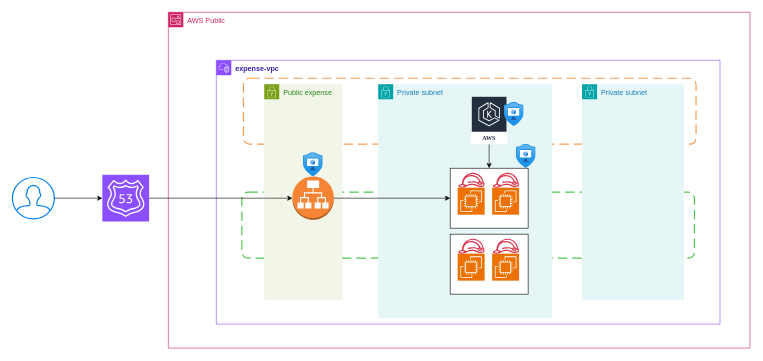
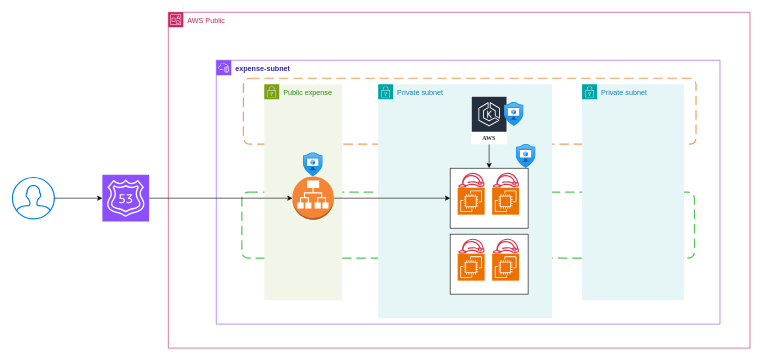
node "expense-vpc": label "expense-vpc" -> "expense-subnet"
